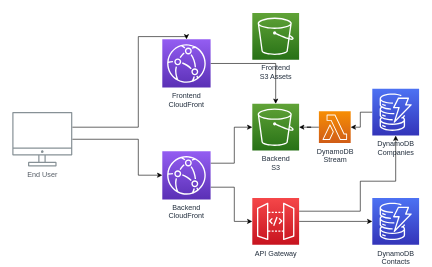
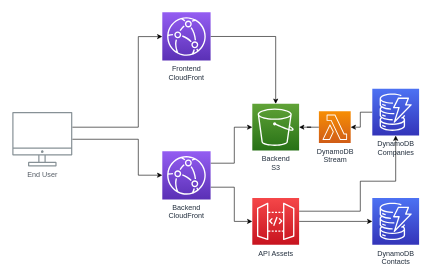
node "Frontend S3 Assets": removed
node "Frontend CloudFront": moved (186, 63) -> (186, 36)
node "API Gateway": label "API Gateway" -> "API Assets"
